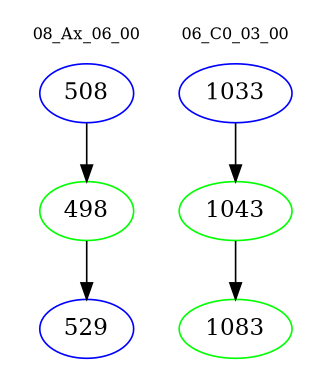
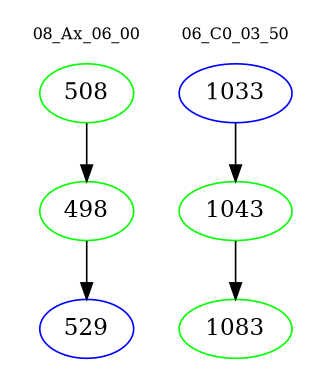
cluster "06_C0_03_00": label "06_C0_03_00" -> "06_C0_03_50"
node "508": color blue -> green
